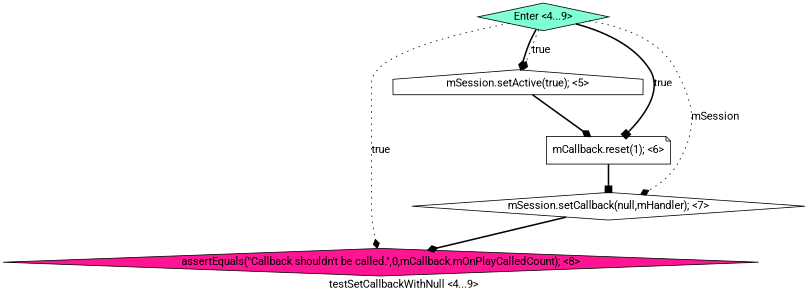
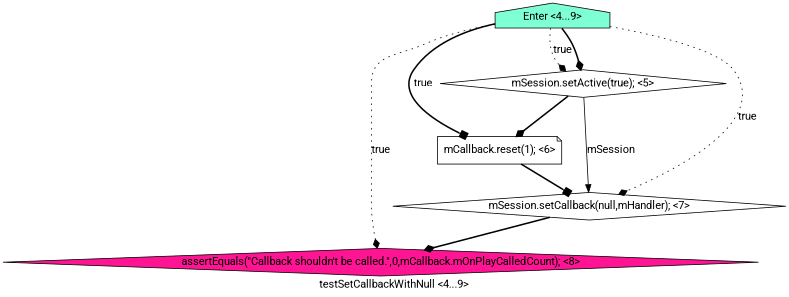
node "Enter <4...9>": shape diamond -> house
node "mSession.setActive(true); <5>": shape house -> diamond
edge "Enter <4...9>" -> "mSession.setCallback(null,mHandler); <7>": label "mSession" -> "true"
edge "mSession.setActive(true); <5>" -> "mSession.setCallback(null,mHandler); <7>": added, label "mSession"
